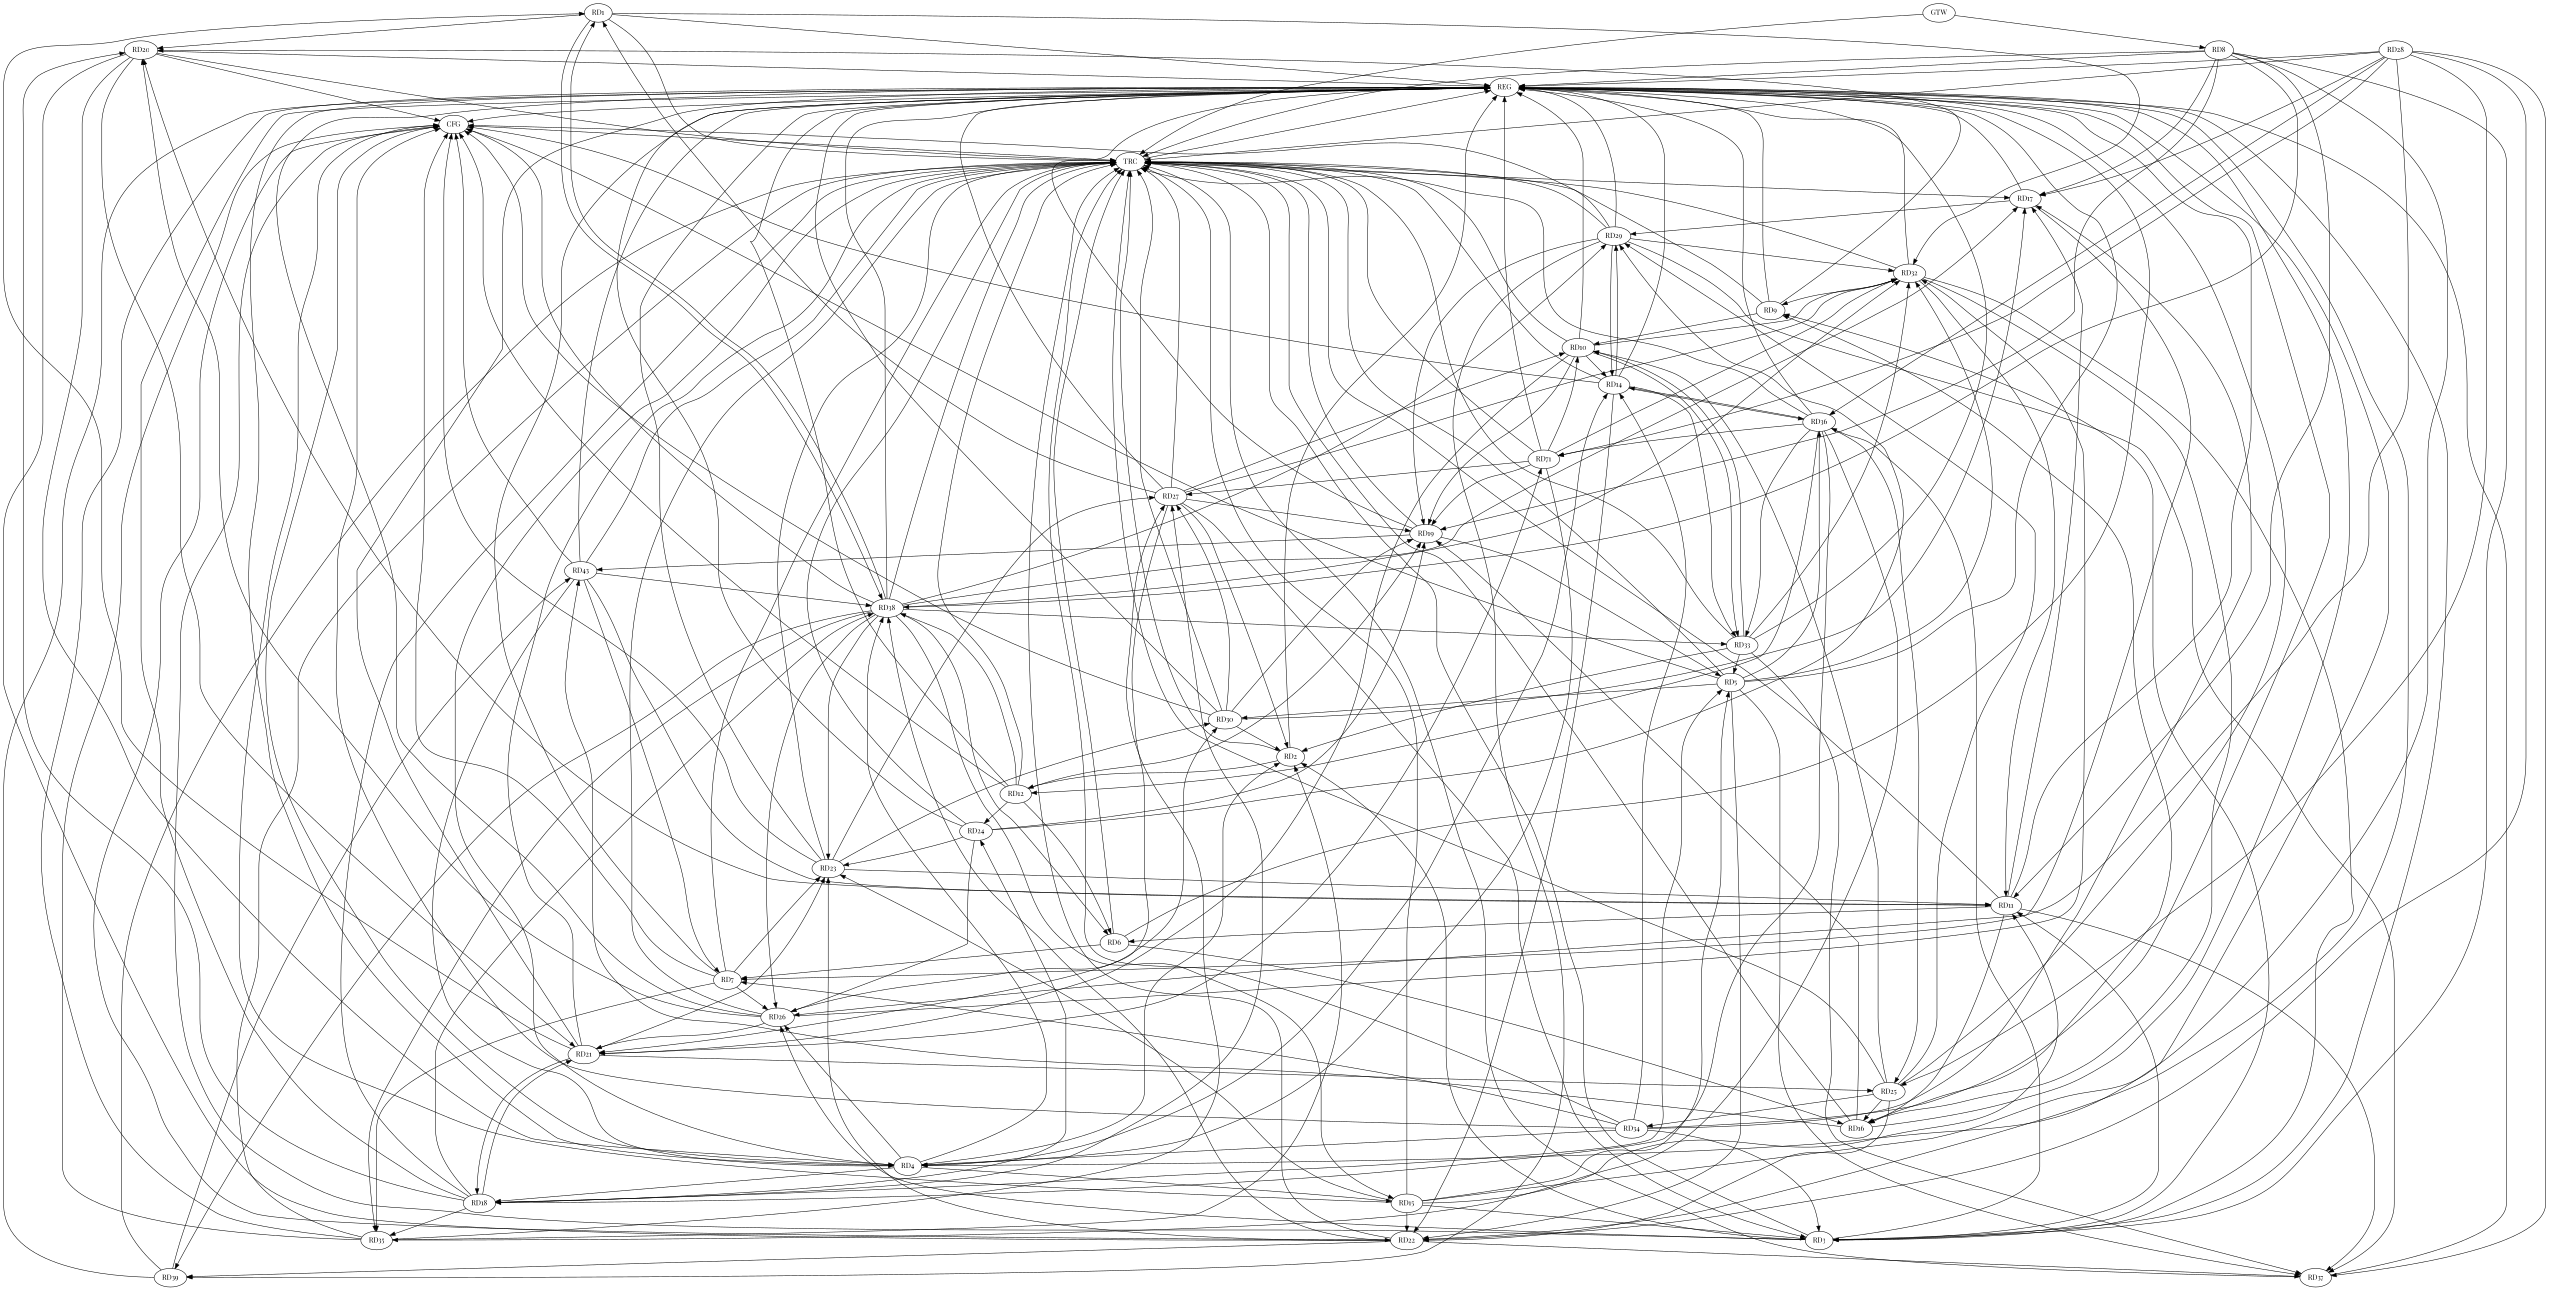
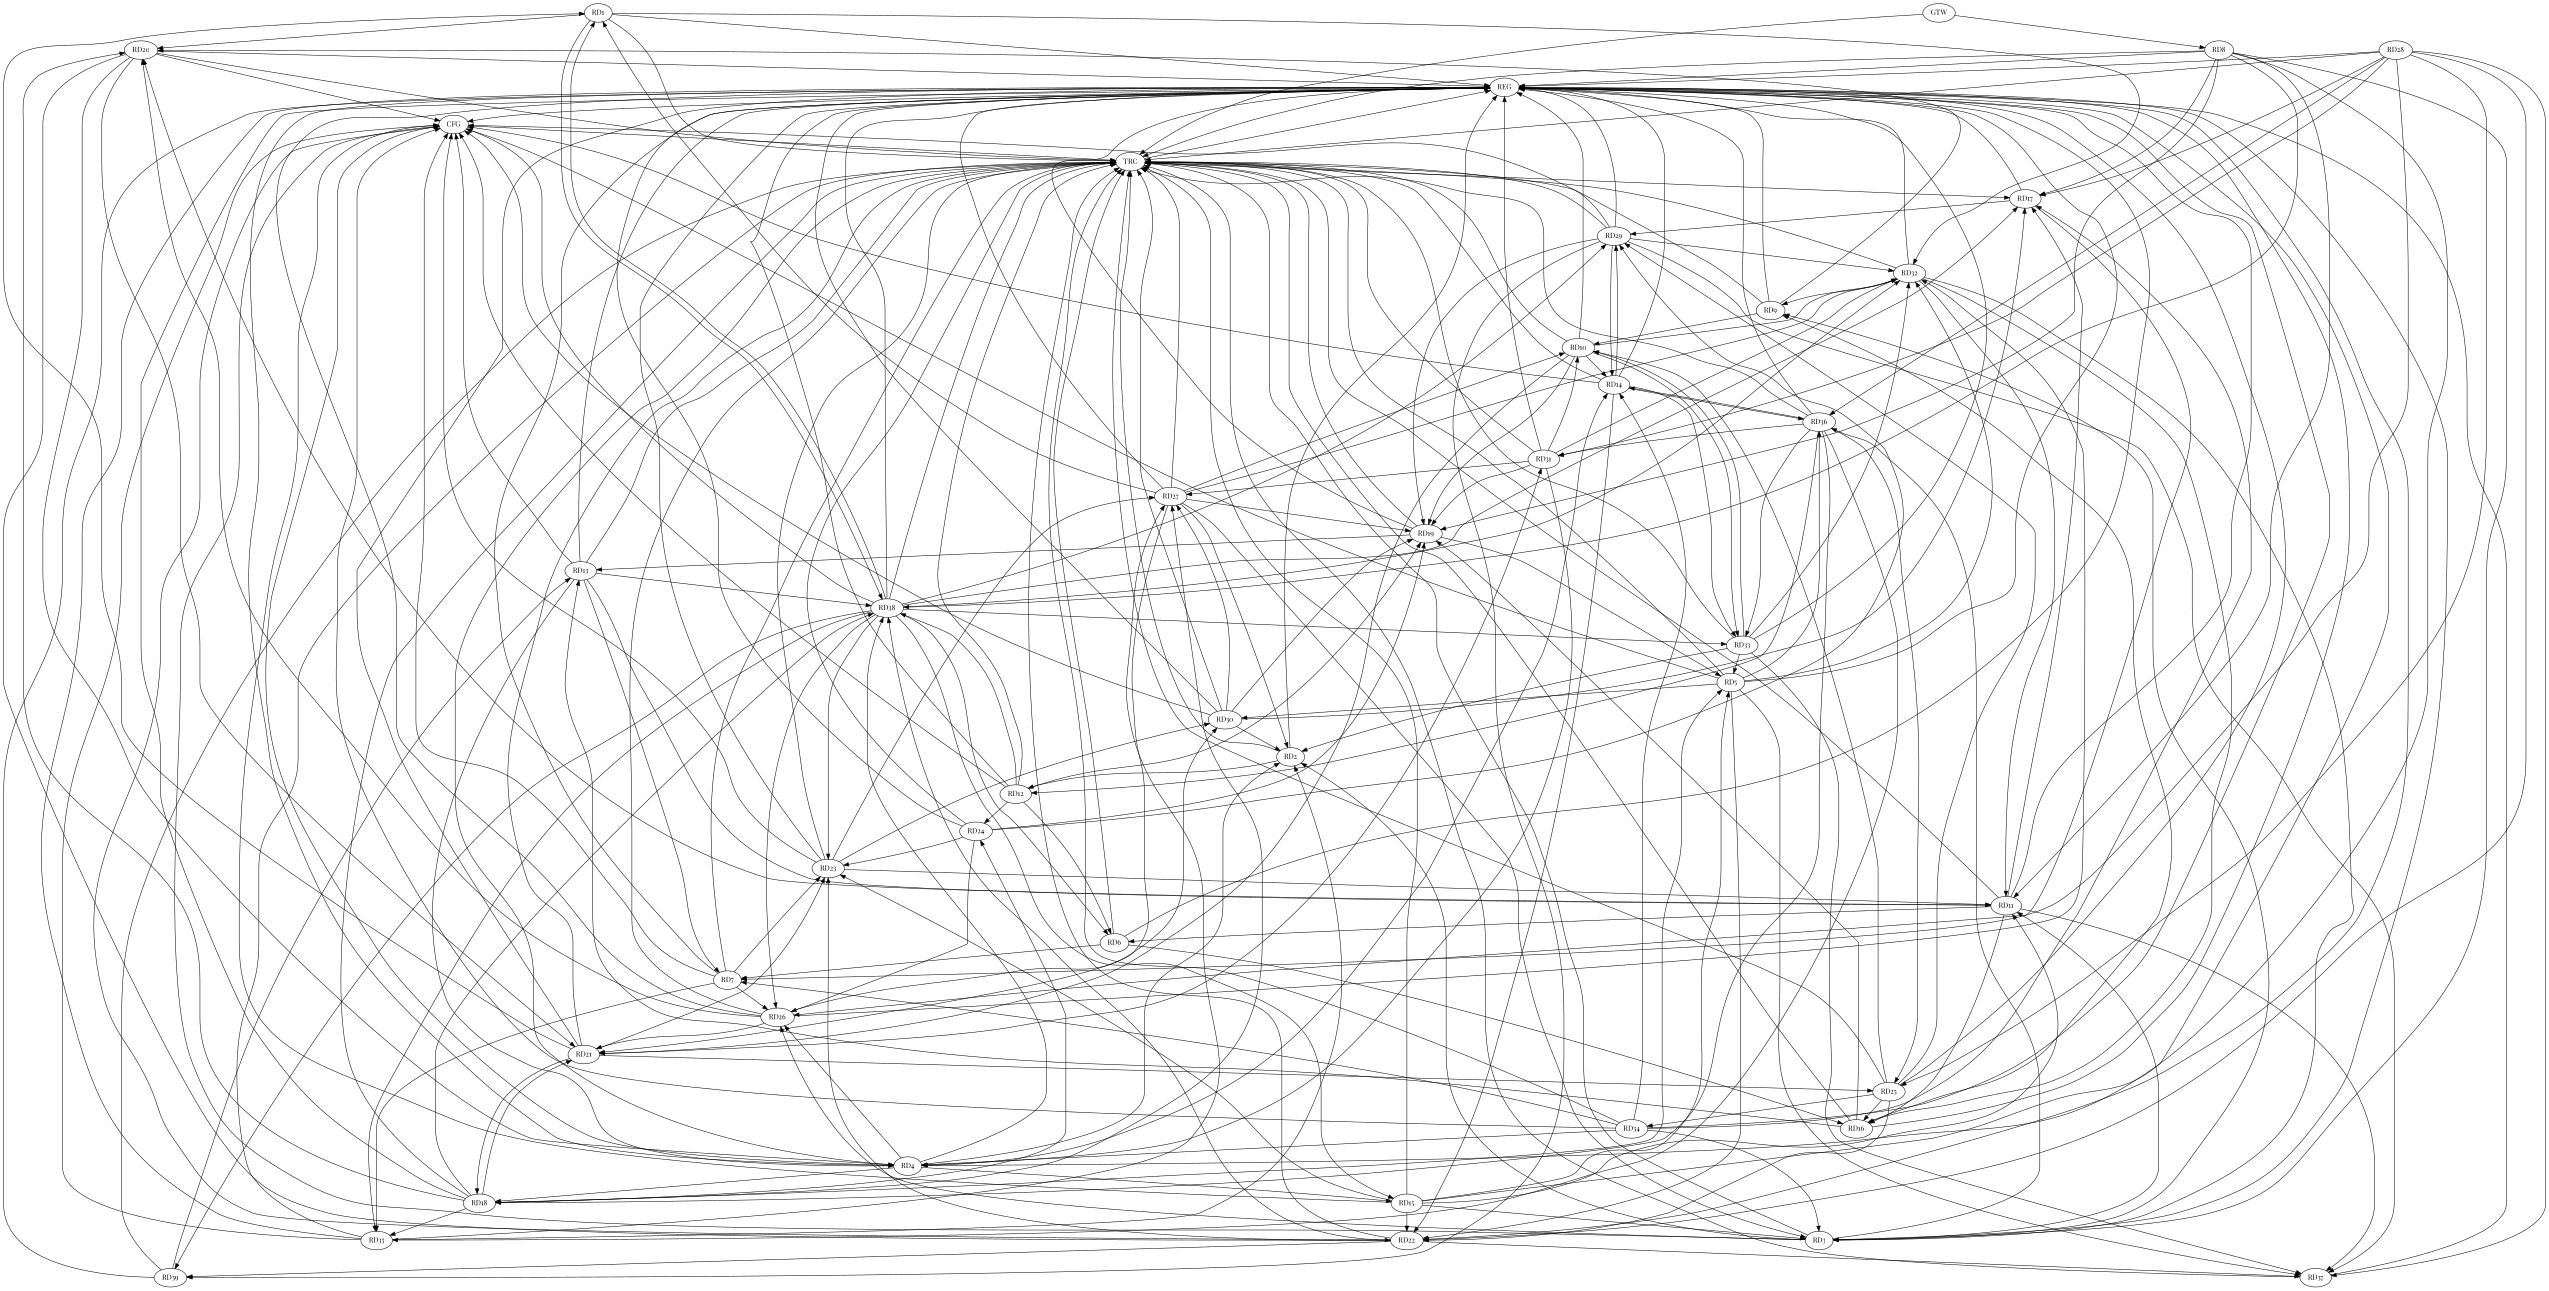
node "RD71": label "RD71" -> "RD31"
node "RD43": label "RD43" -> "RD13"
